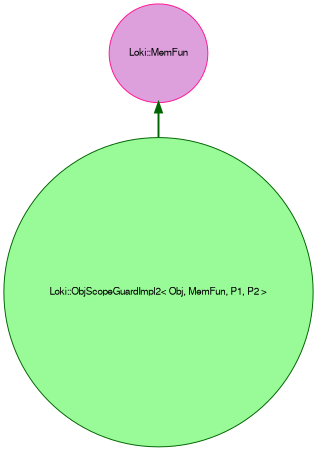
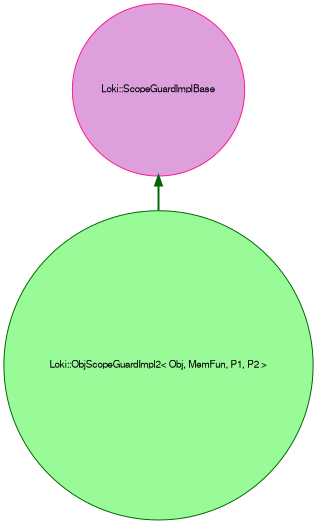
node "Loki::MemFun": label "Loki::MemFun" -> "Loki::ScopeGuardImplBase"
